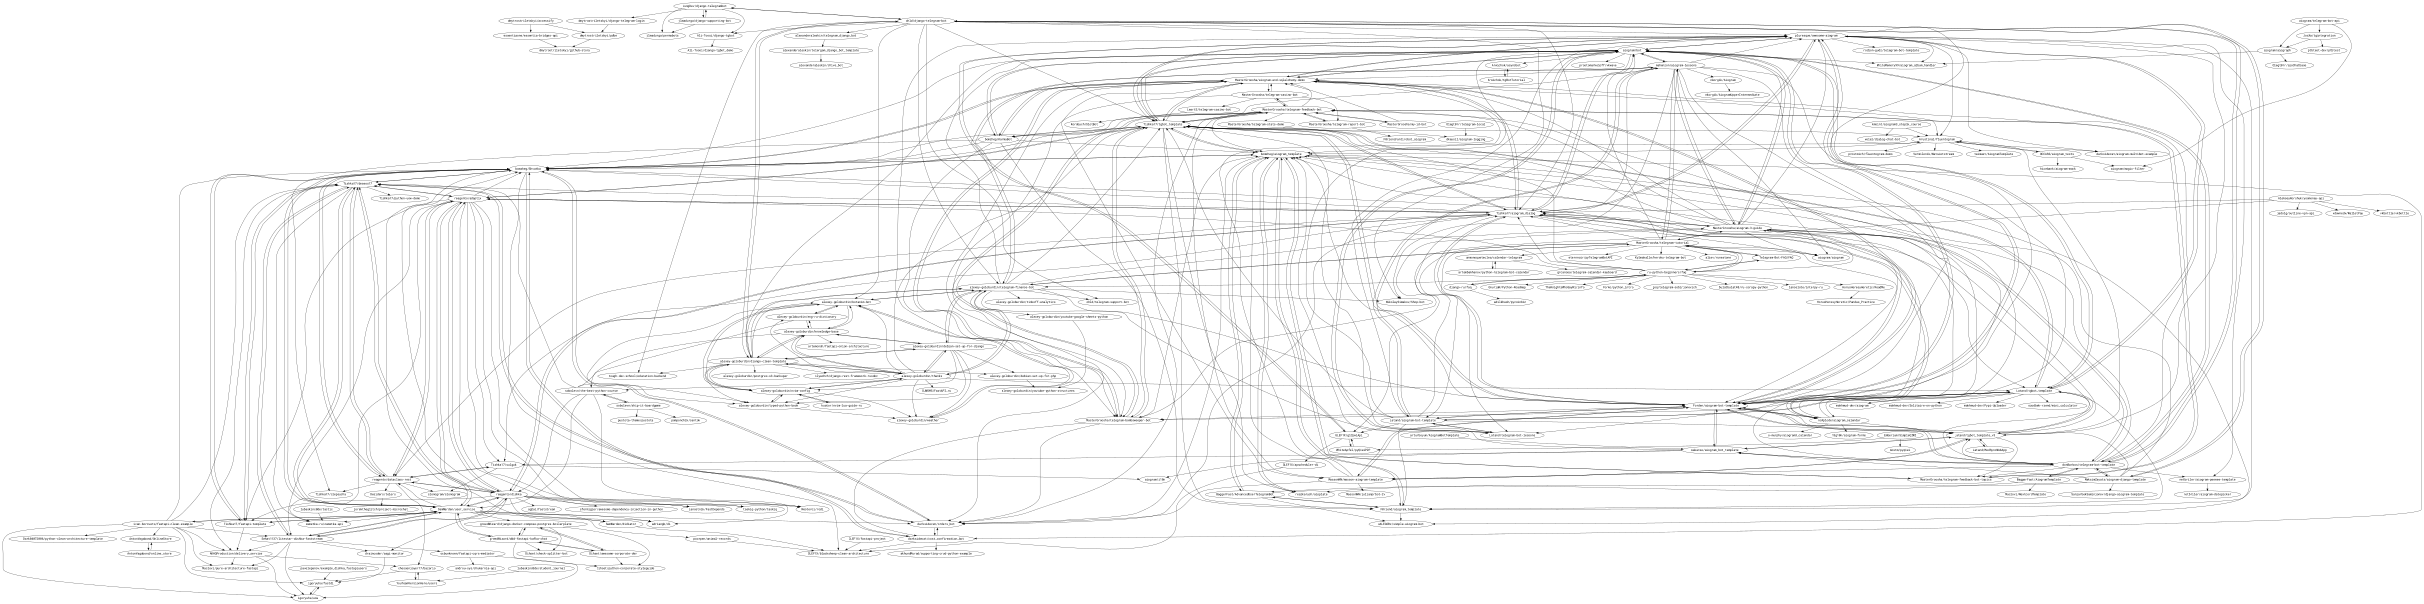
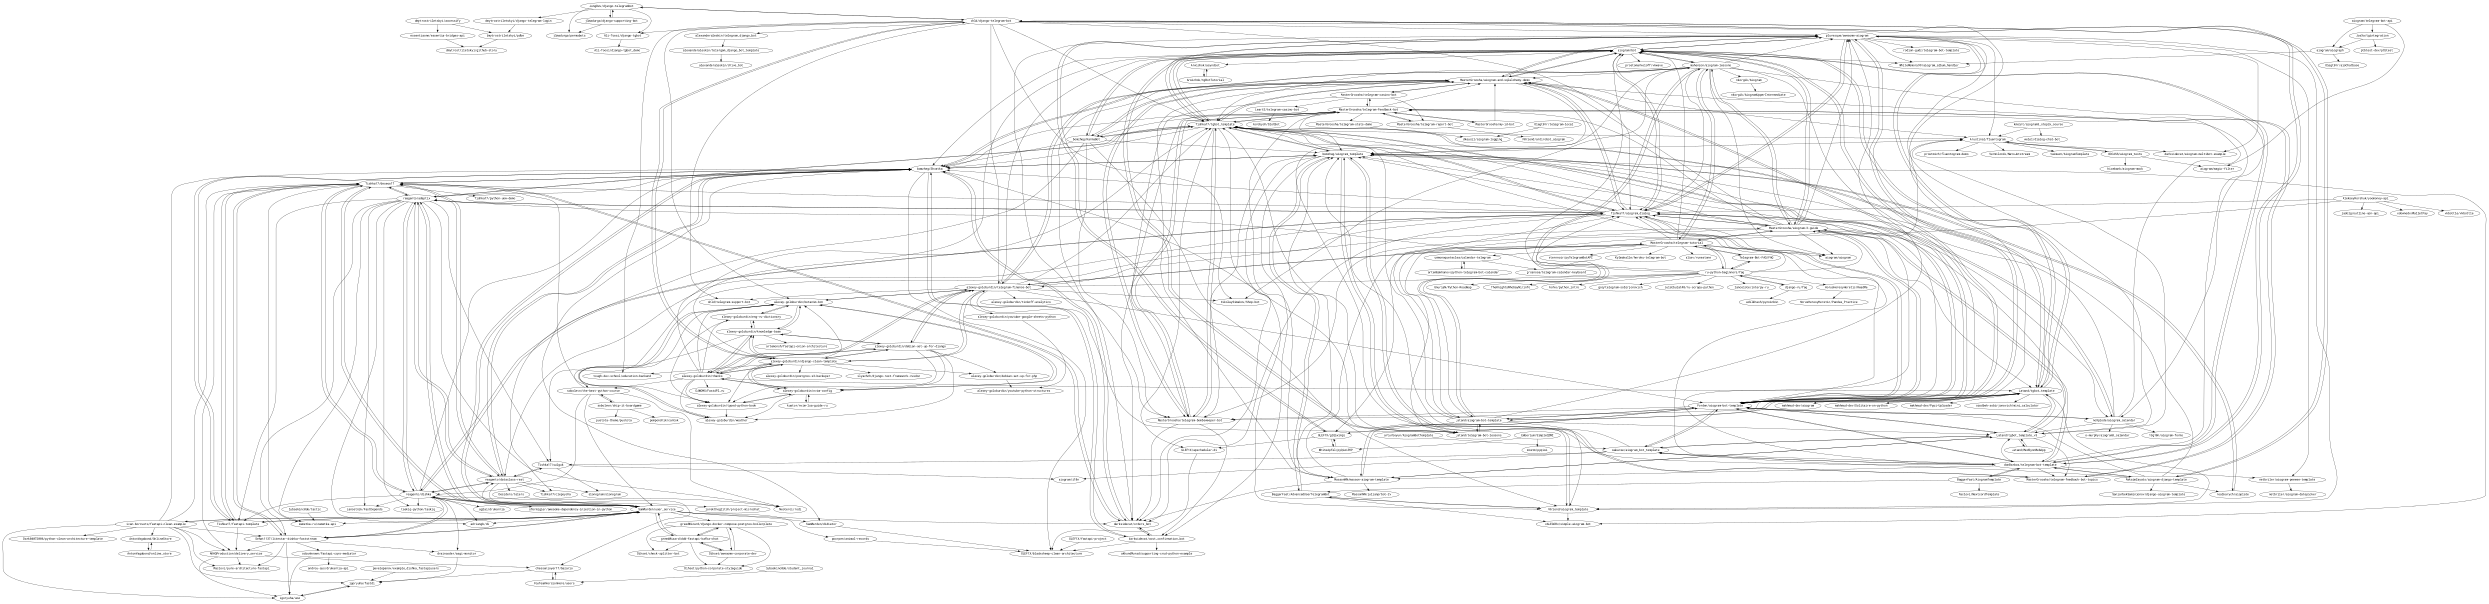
edge "Tishka17/tgbot_template" -> "realkarych/aioplate": now "Tishka17/tgbot_template" -> "GLEF1X/apscheduler-di"
node "ozodbek-rzend/mini_calculator": label "ozodbek-rzend/mini_calculator" -> "ozodbek-sobirjonovich/mini_calculator"
node "ag2ai/faststream": label "ag2ai/faststream" -> "ag2ai/drukarnia"
